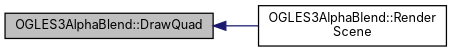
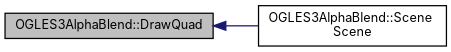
node "OGLES3AlphaBlend::Render Scene": label "OGLES3AlphaBlend::Render Scene" -> "OGLES3AlphaBlend::Scene Scene"
